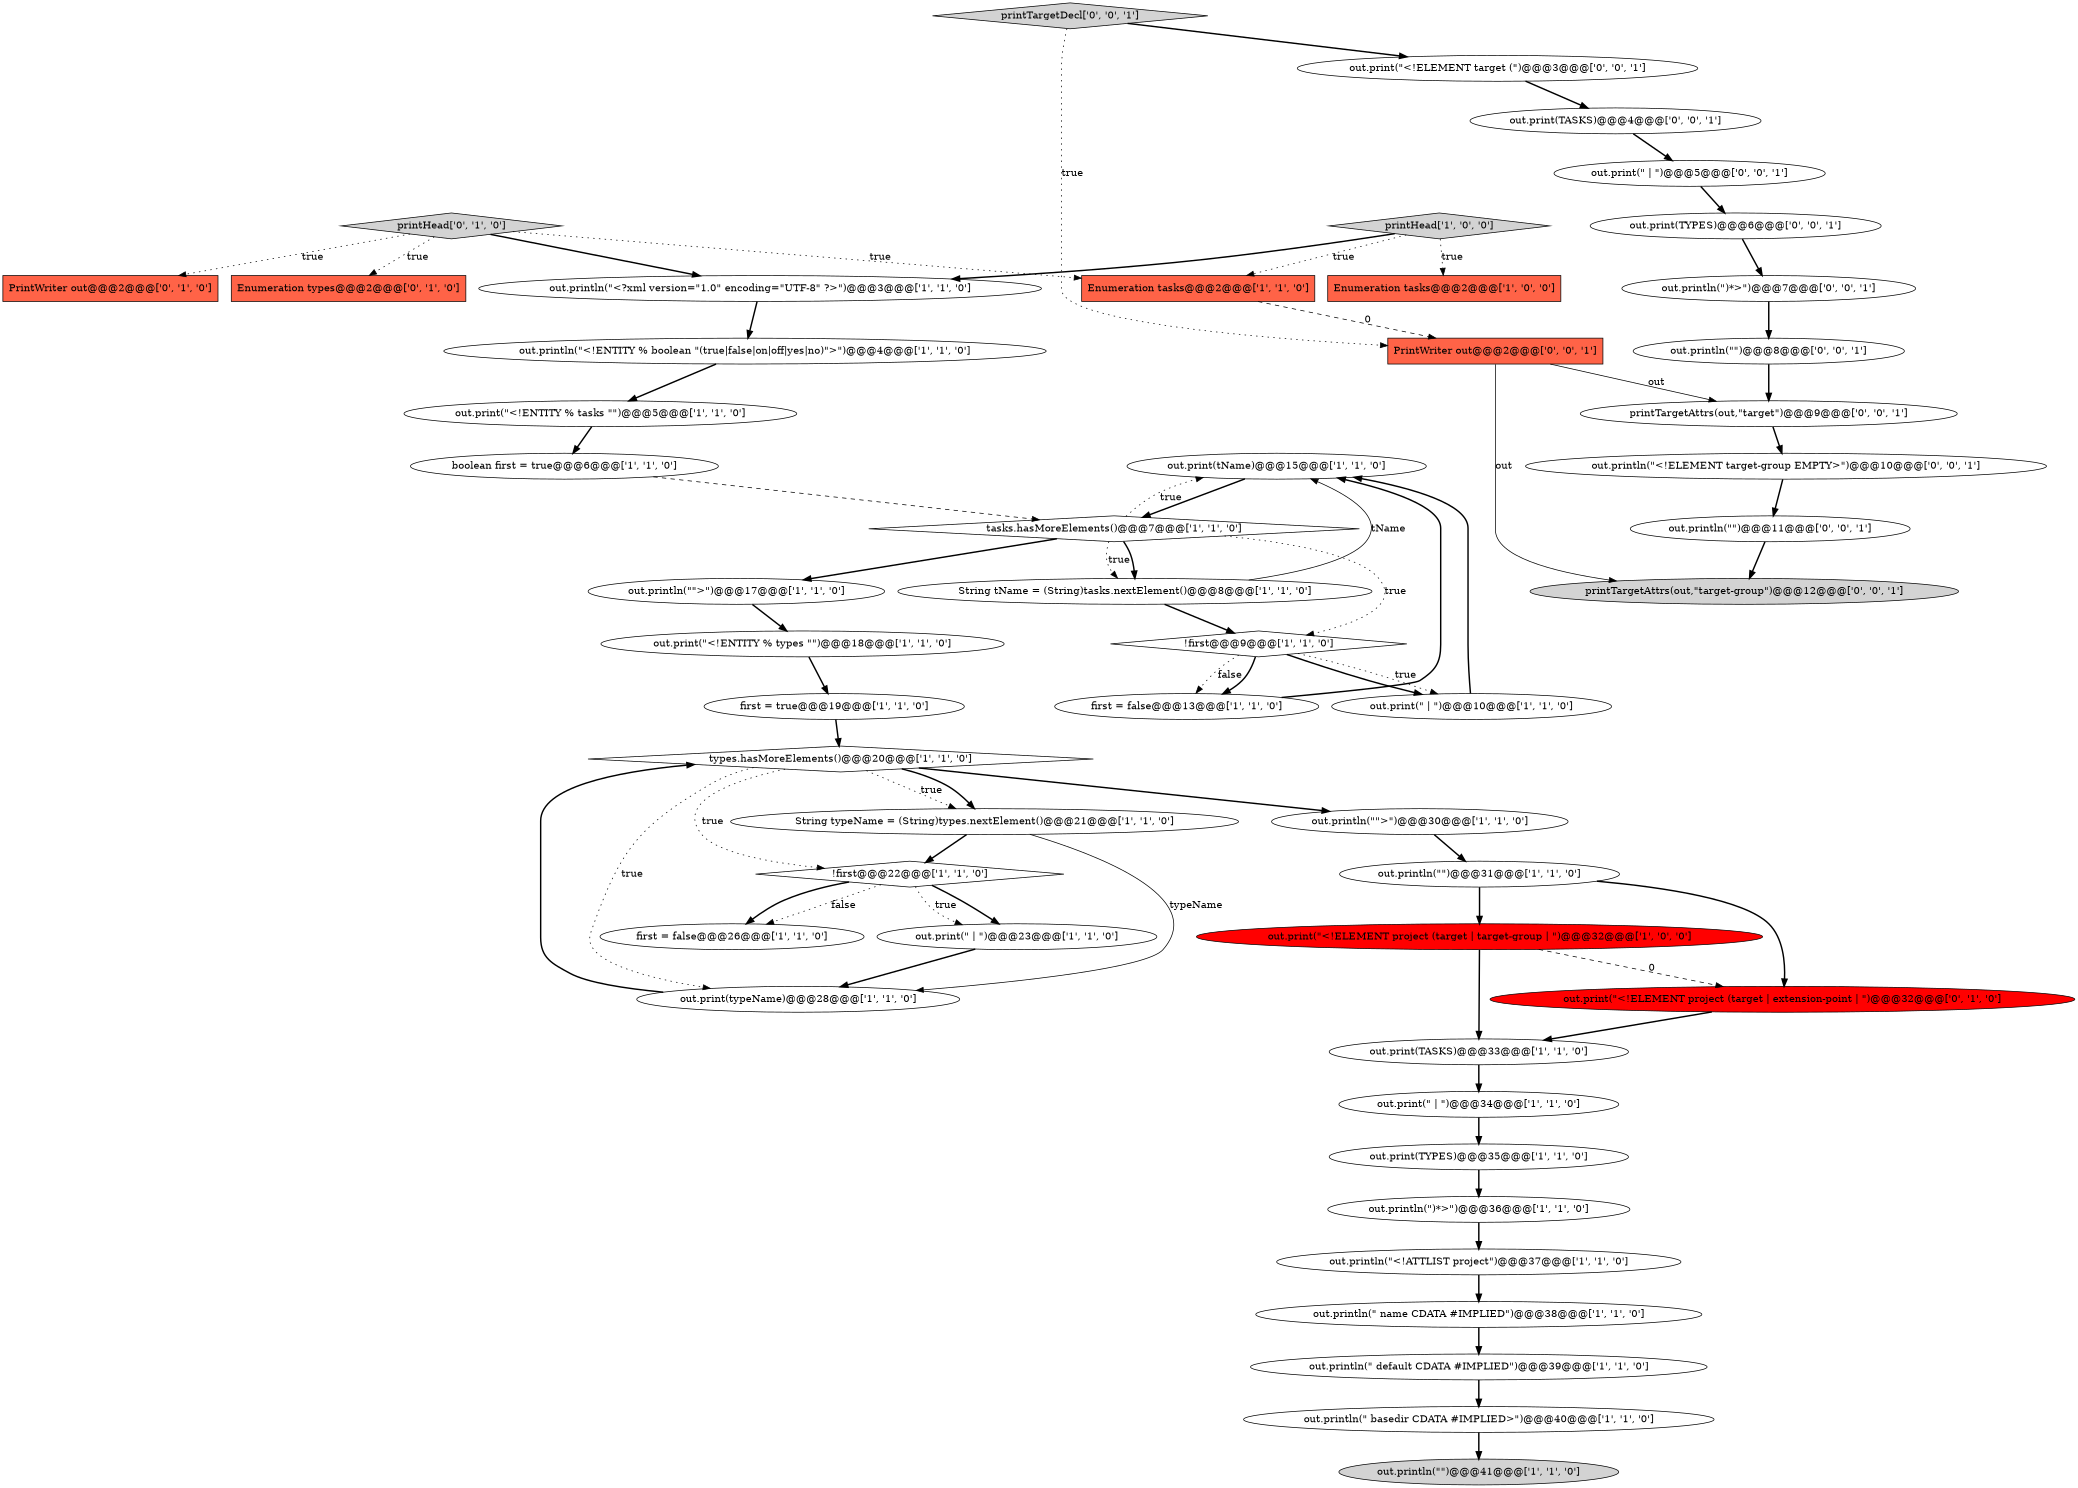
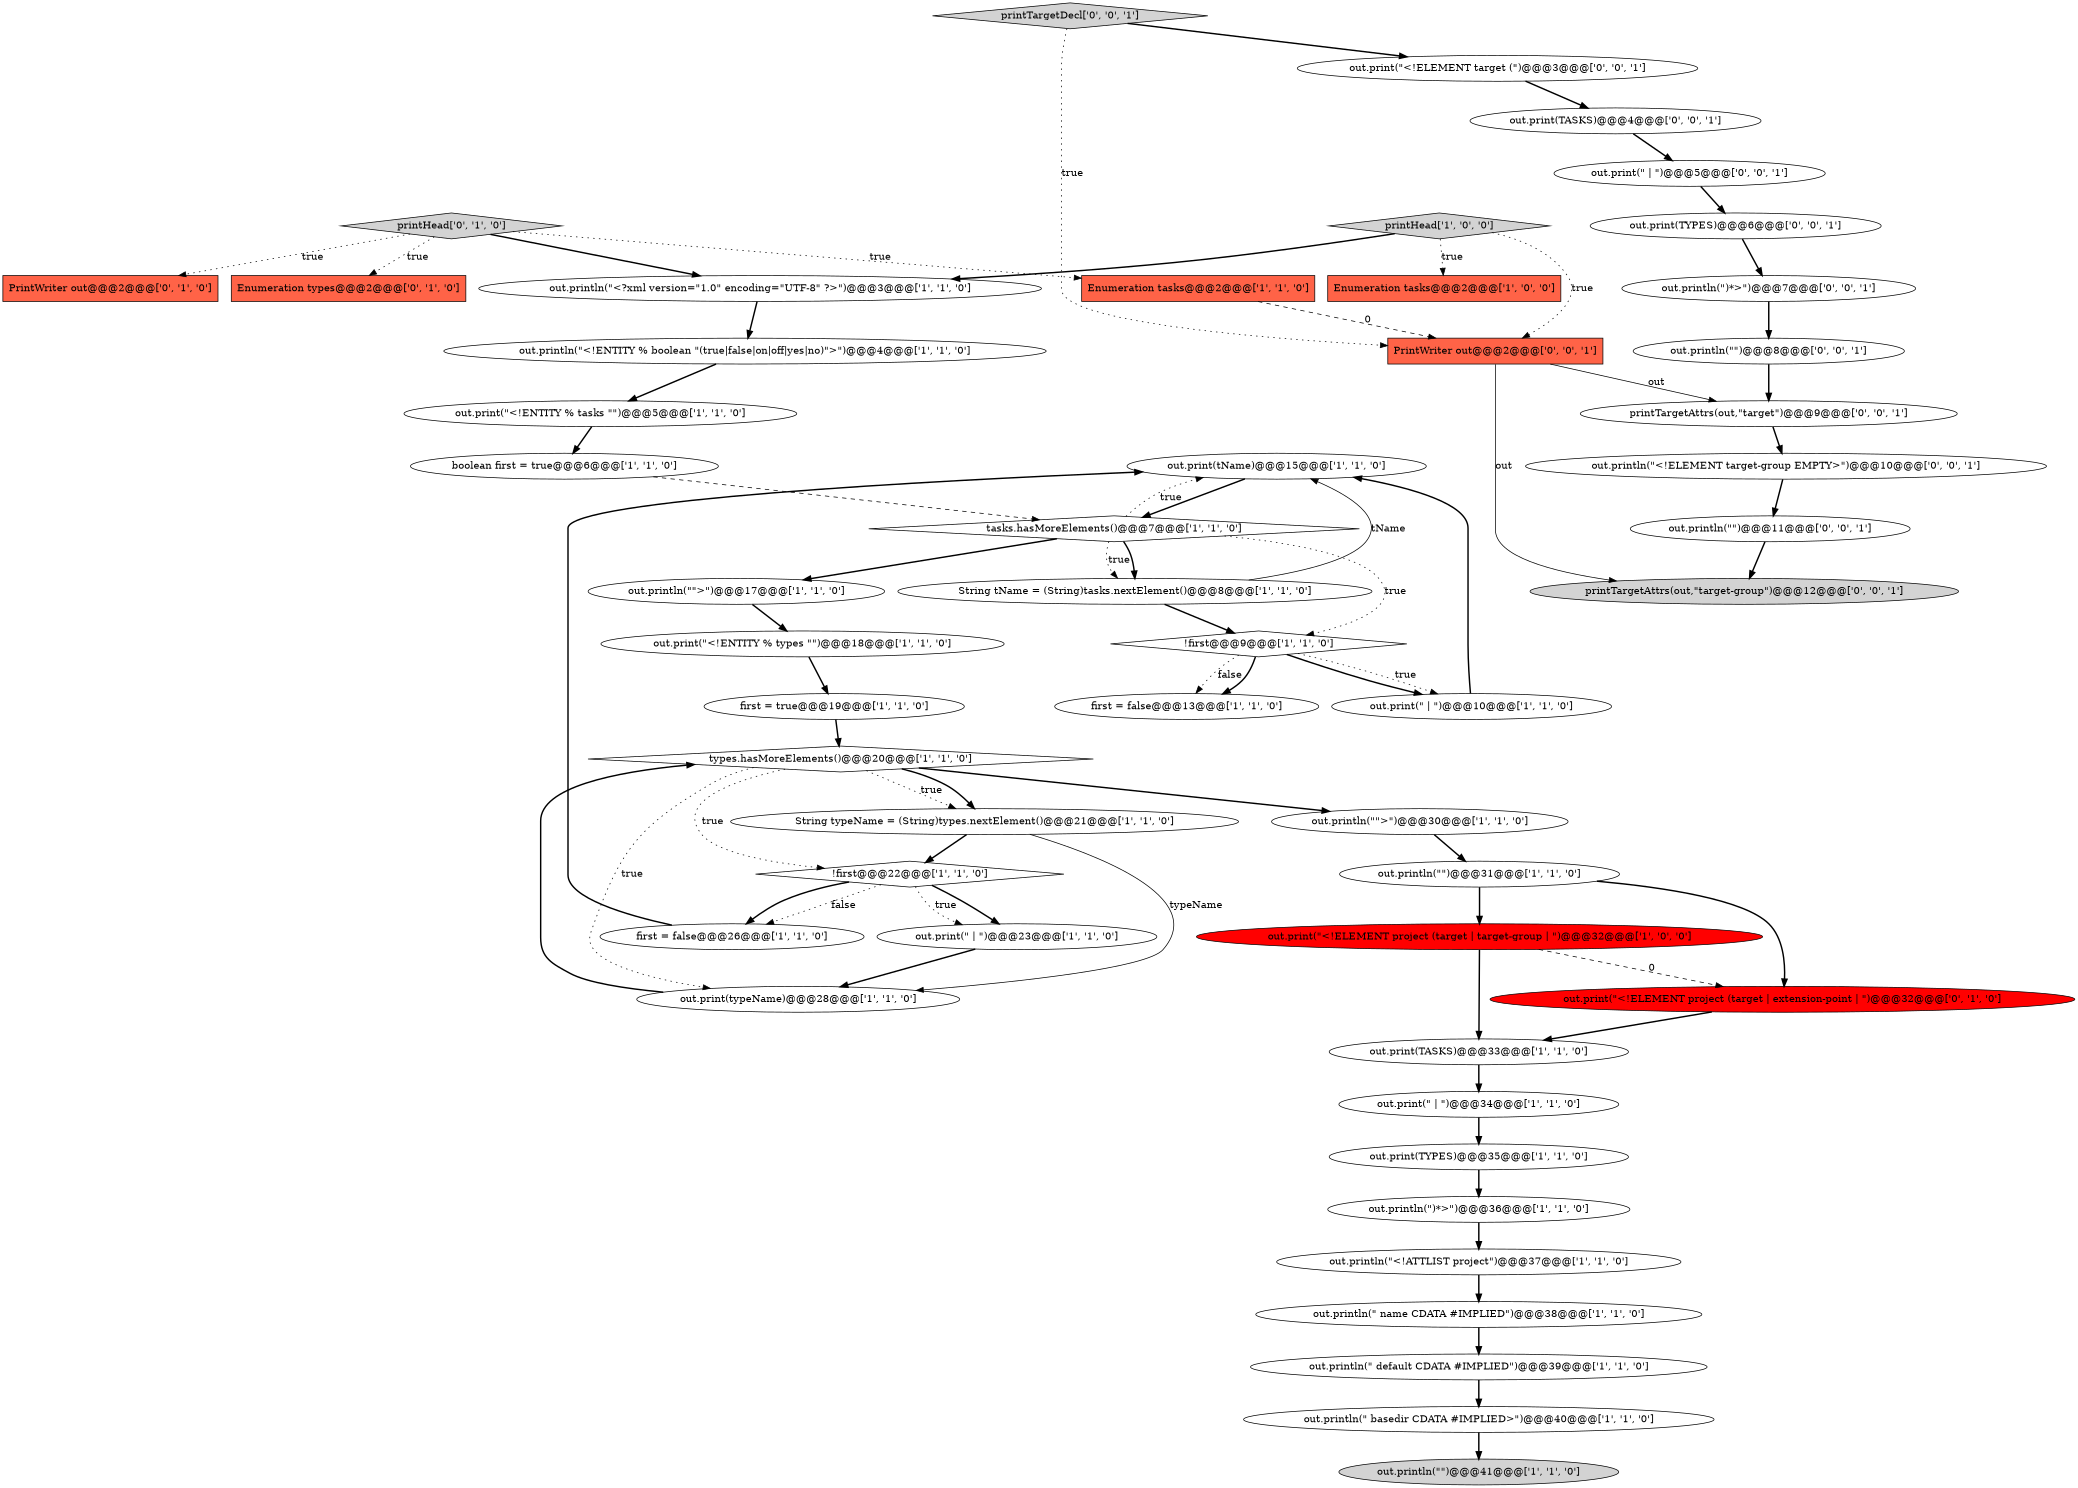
edge "printHead['1', '0', '0']" -> "Enumeration tasks@@@2@@@['1', '1', '0']": now "printHead['1', '0', '0']" -> "PrintWriter out@@@2@@@['0', '0', '1']"
edge "first = false@@@13@@@['1', '1', '0']" -> "out.print(tName)@@@15@@@['1', '1', '0']": now "first = false@@@26@@@['1', '1', '0']" -> "out.print(tName)@@@15@@@['1', '1', '0']"
